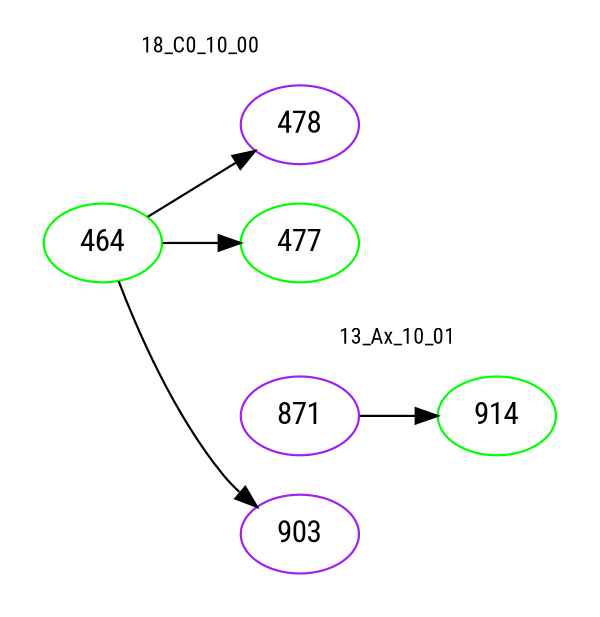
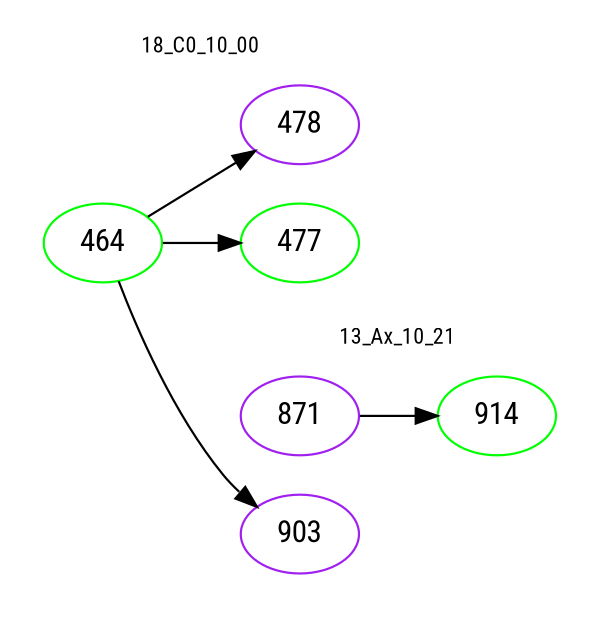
cluster "13_Ax_10_01": label "13_Ax_10_01" -> "13_Ax_10_21"
